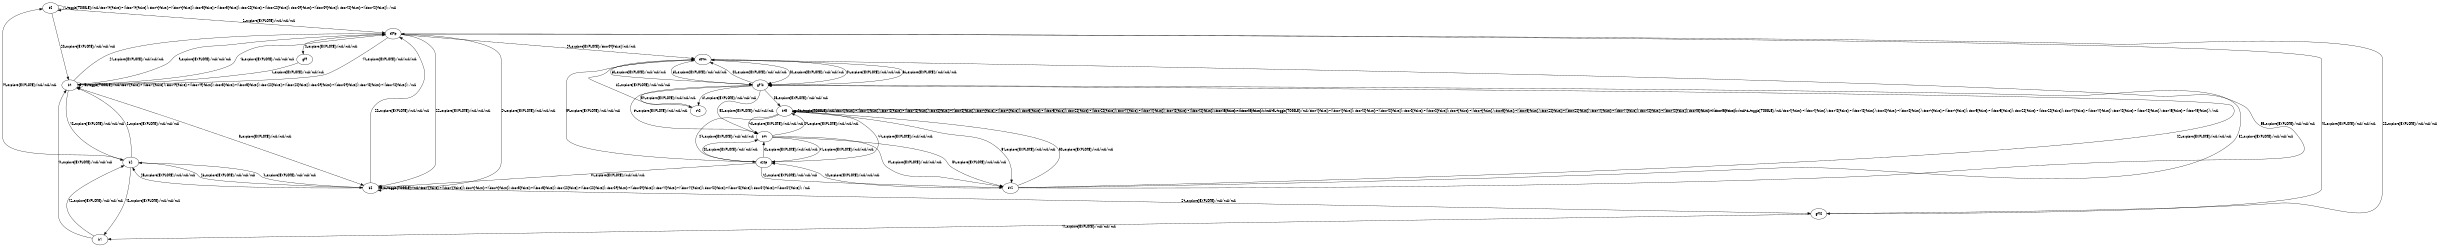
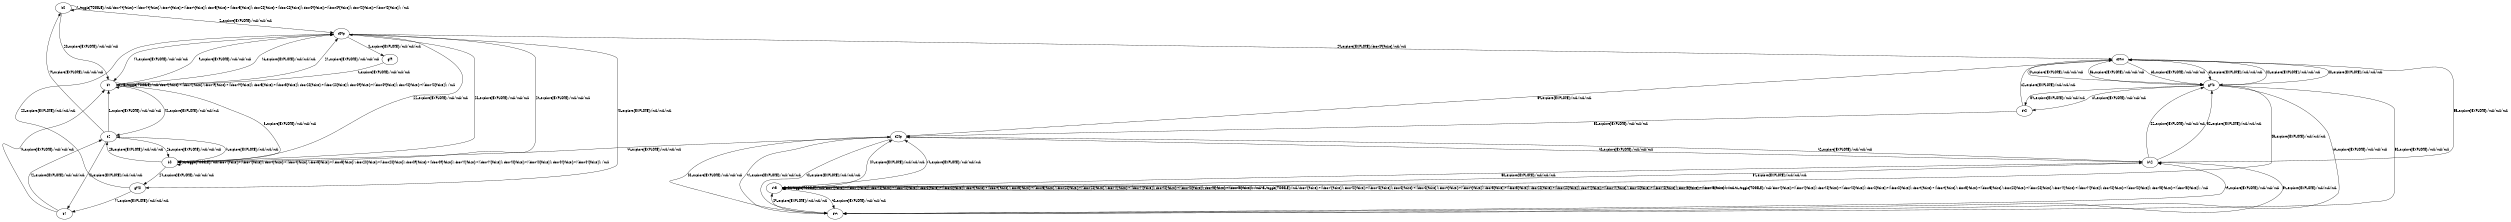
edge "b43" -> "d23p": added, label "58-explore[EXPLORE];/null/null/null"
